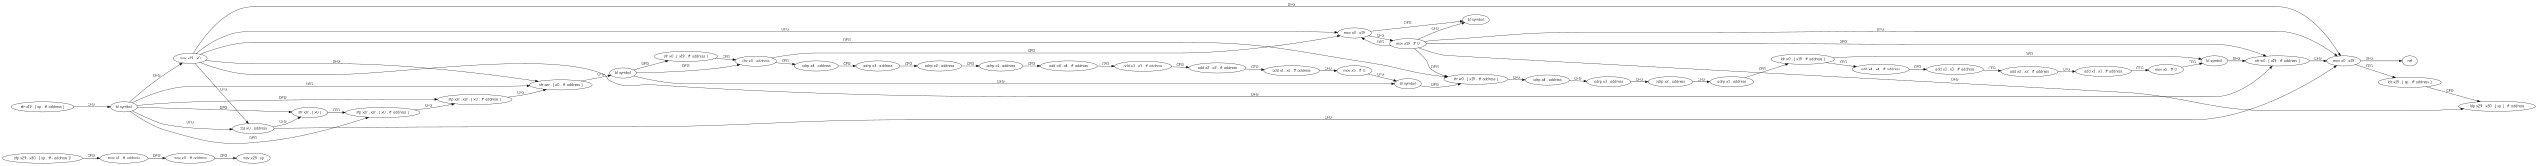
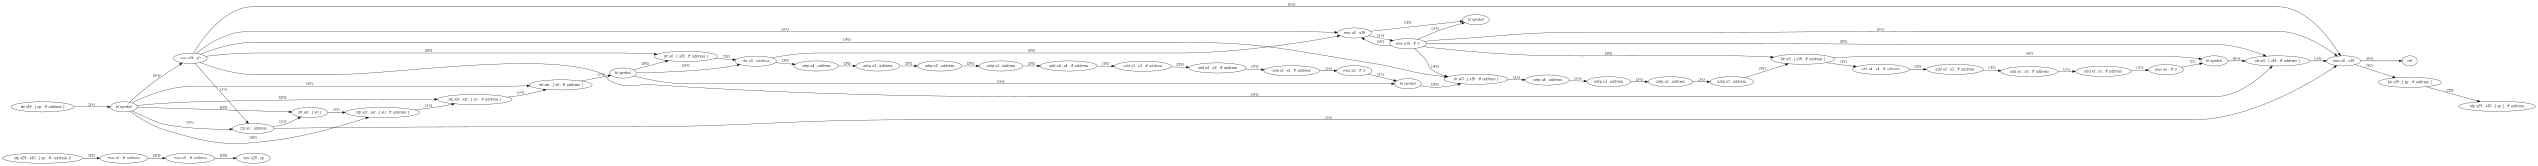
edge "mov x19 , x0" -> "str xzr , [ x0 , # address ]": now "mov x19 , x0" -> "str x0 , [ x19 , # address ]"
edge "mov x19 , # 0" -> "ldp x29 , x30 , [ sp ] , # address": now "mov x19 , # 0" -> "ldr x0 , [ x19 , # address ]"
edge "mov x0 , # address" -> "mov x29 , sp": label "CFG" -> "DFG"
